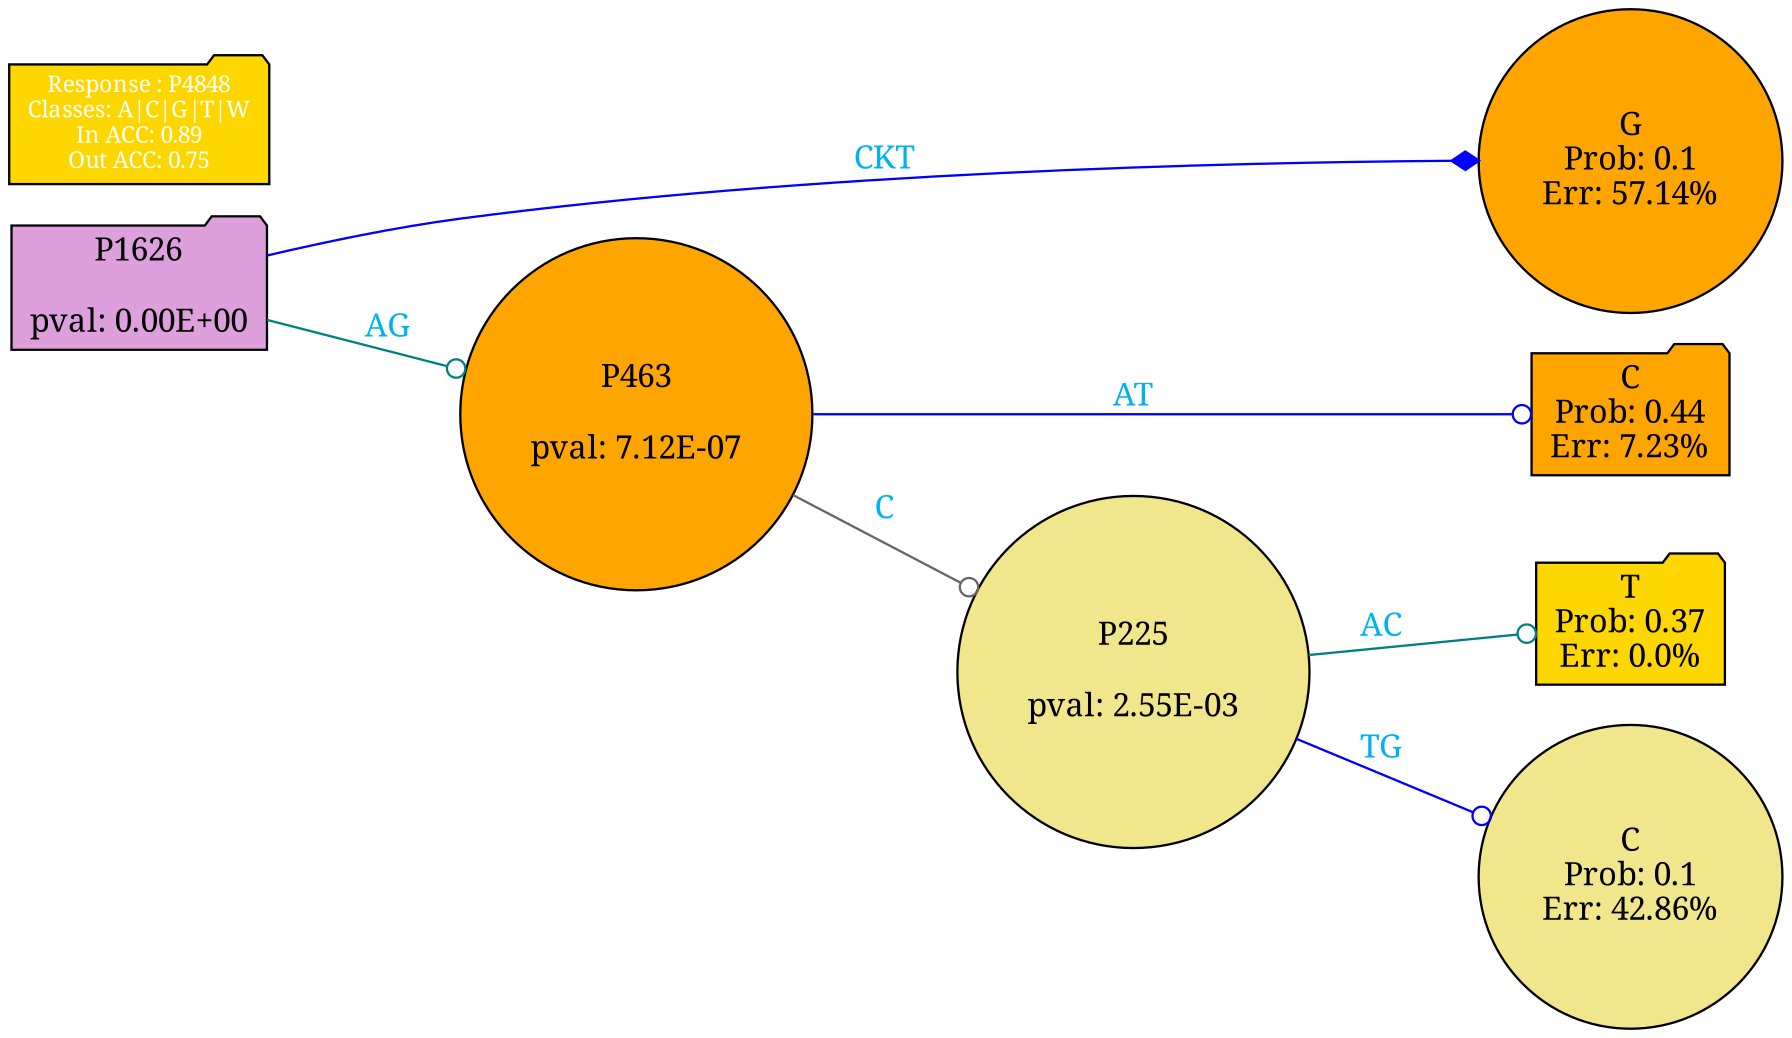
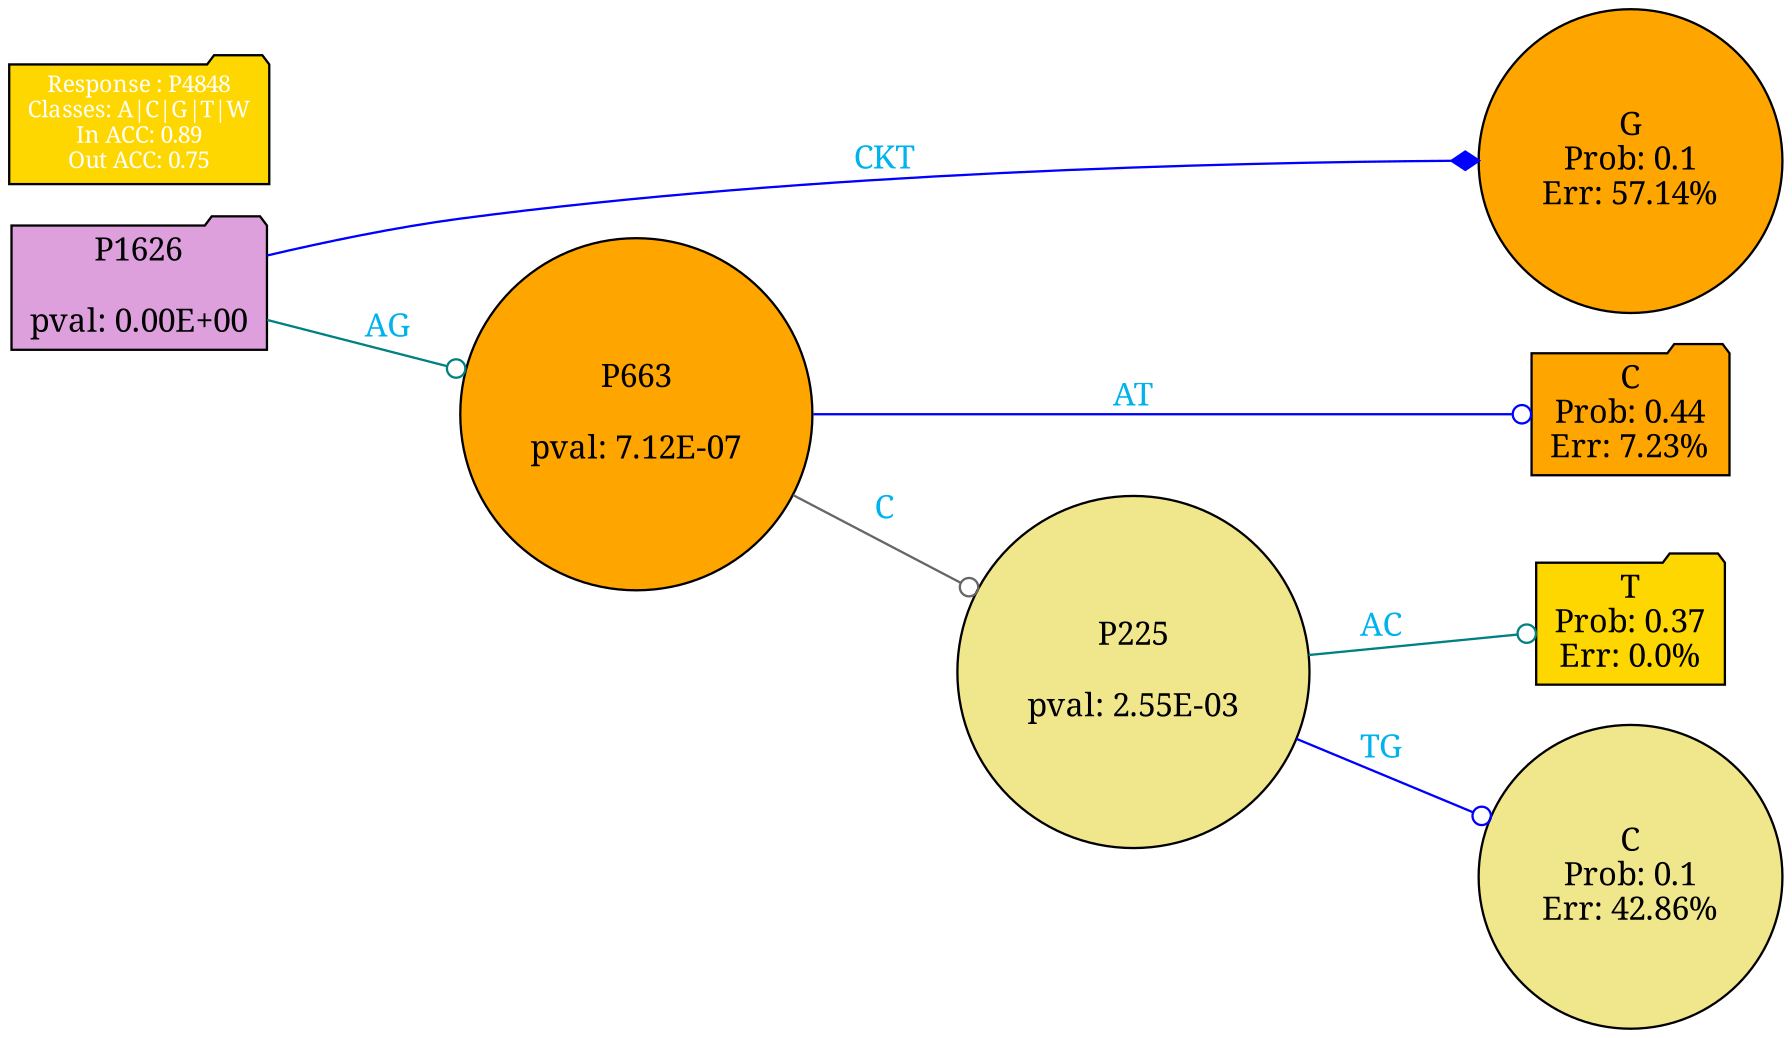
node "P463 pval: 7.12E-07": label "P463 pval: 7.12E-07" -> "P663 pval: 7.12E-07"
